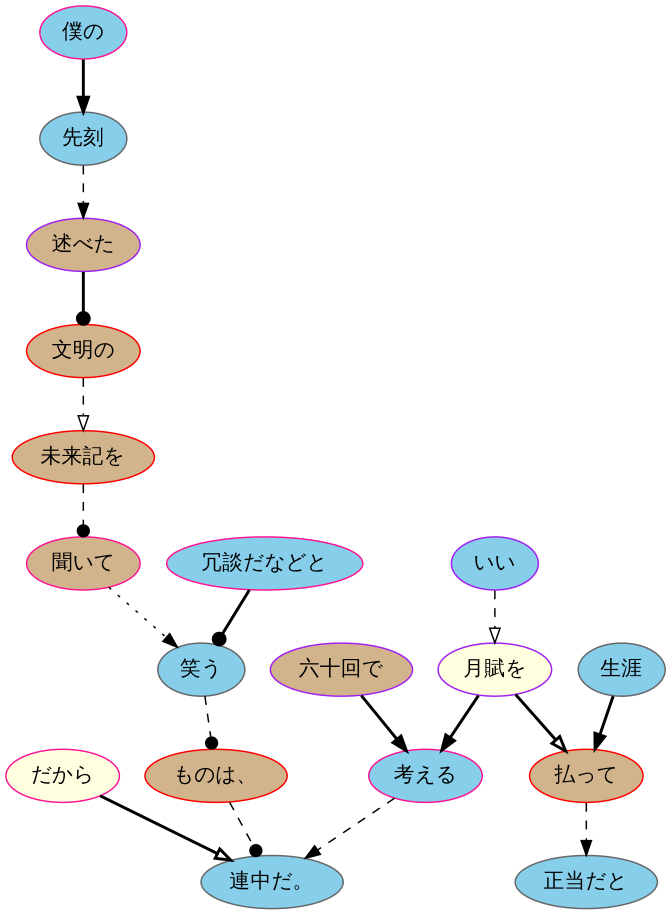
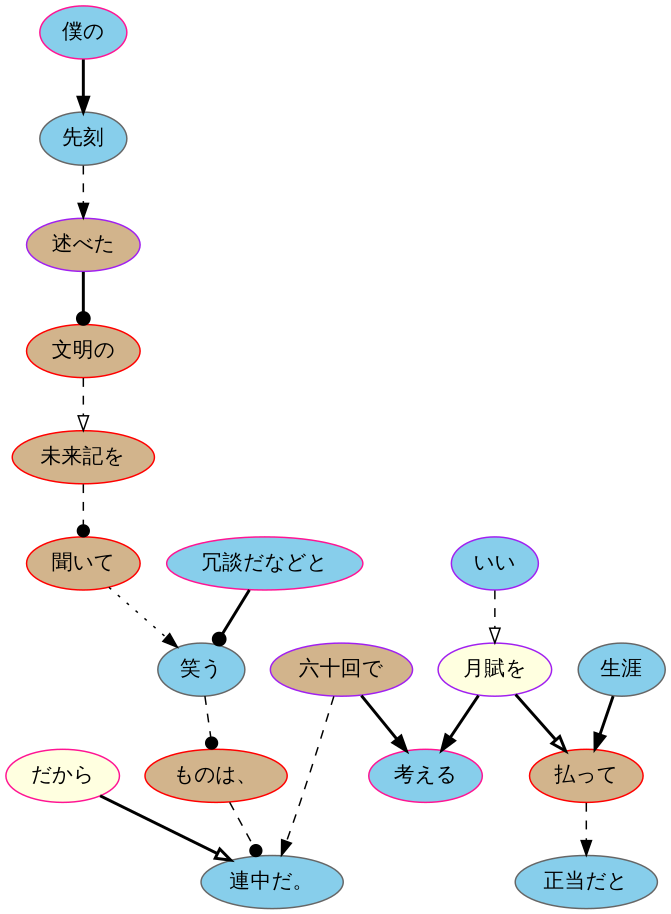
node "聞いて": color deeppink -> red
edge "考える" -> "連中だ。": now "六十回で" -> "連中だ。"
